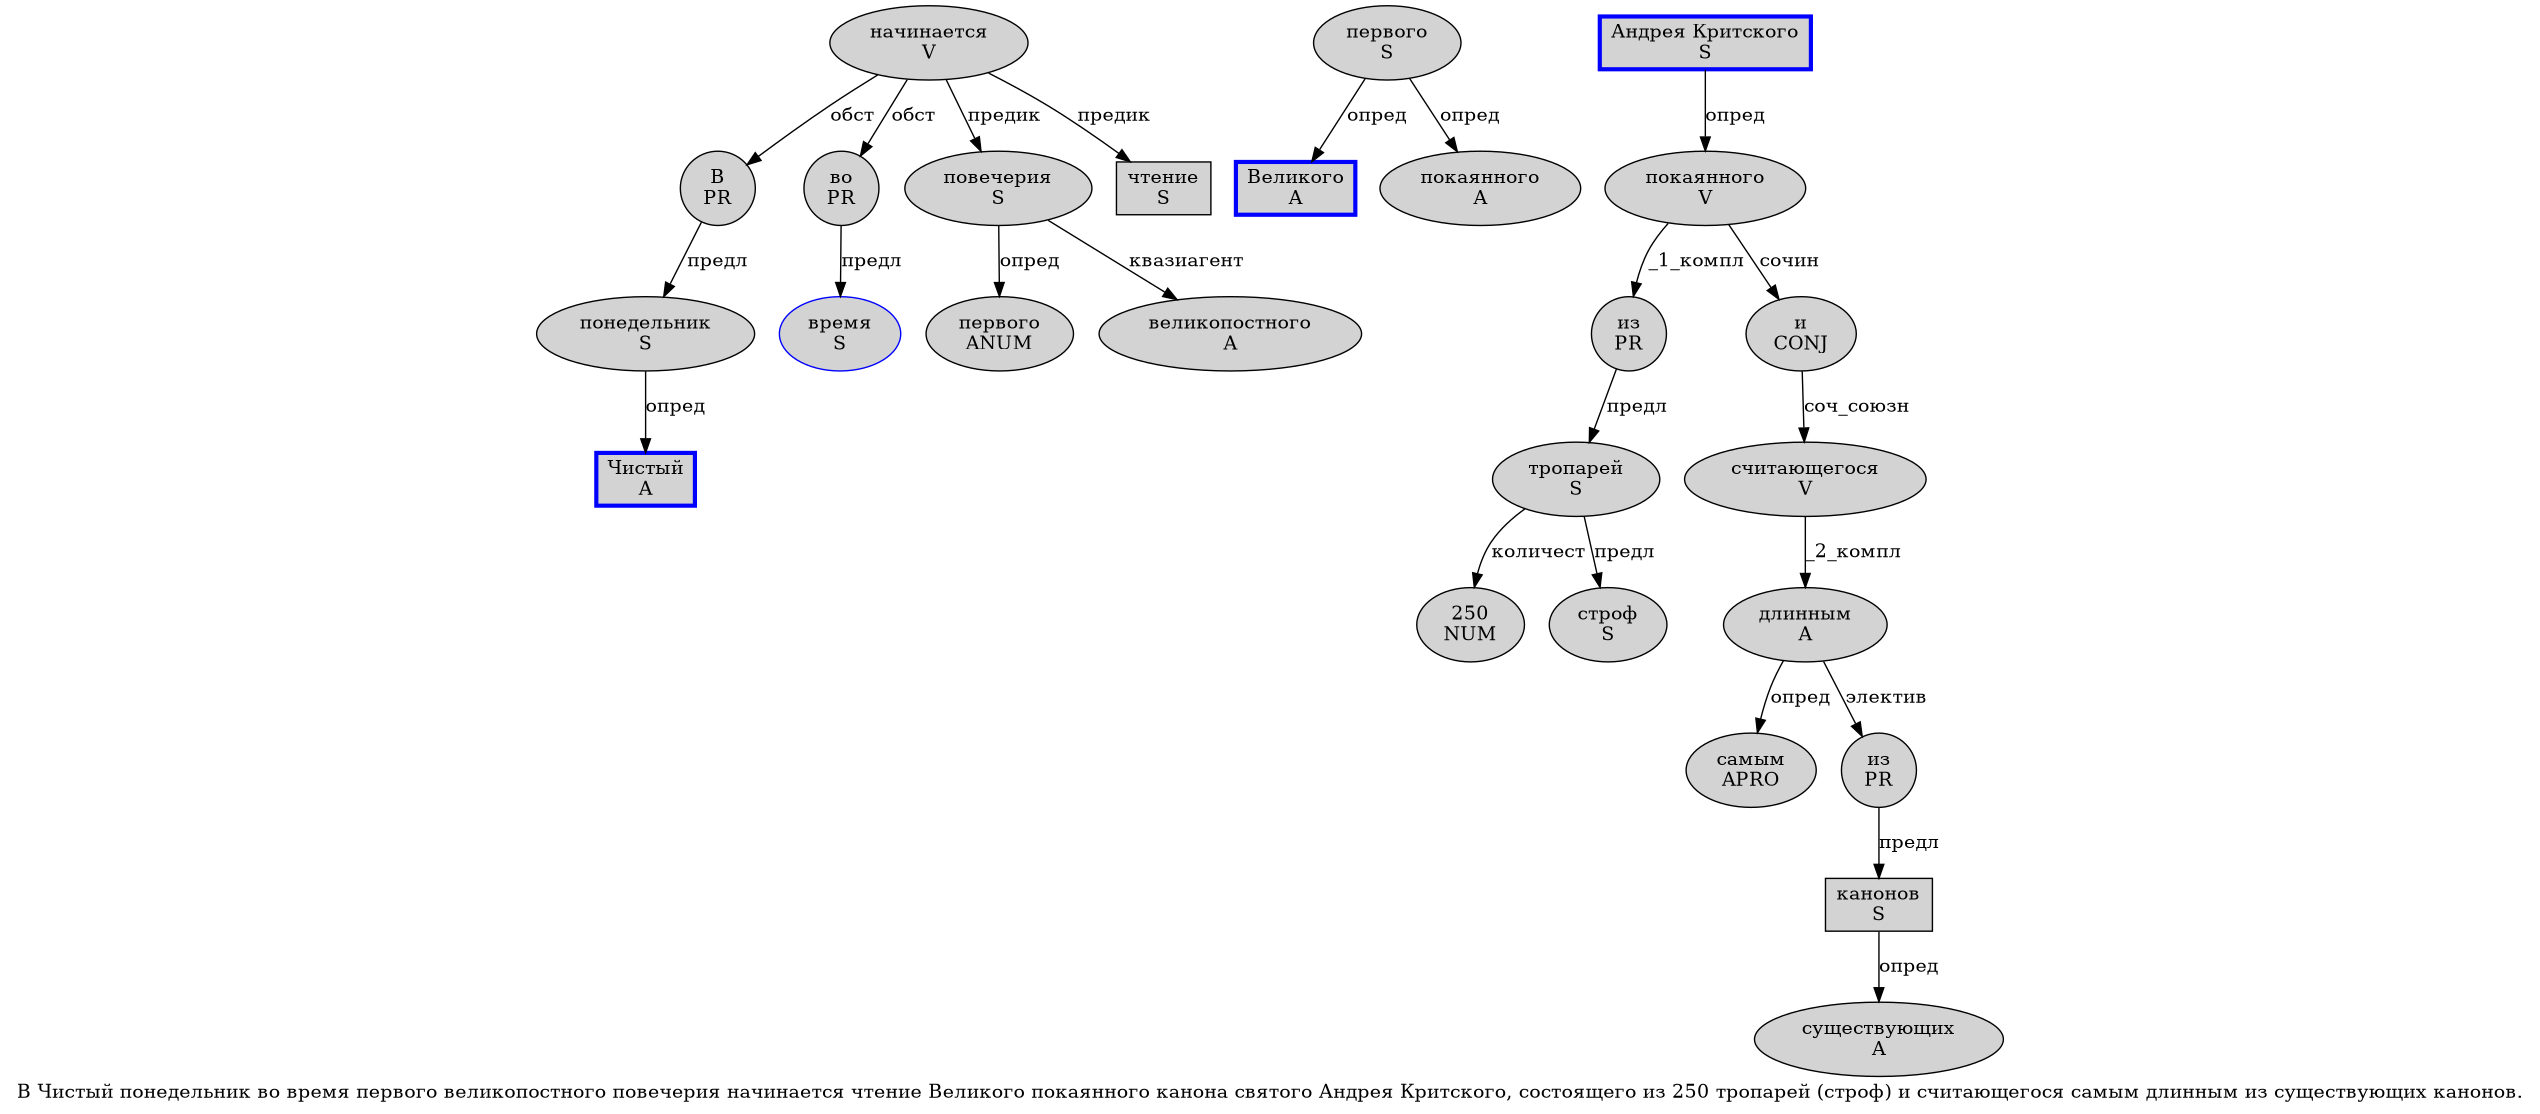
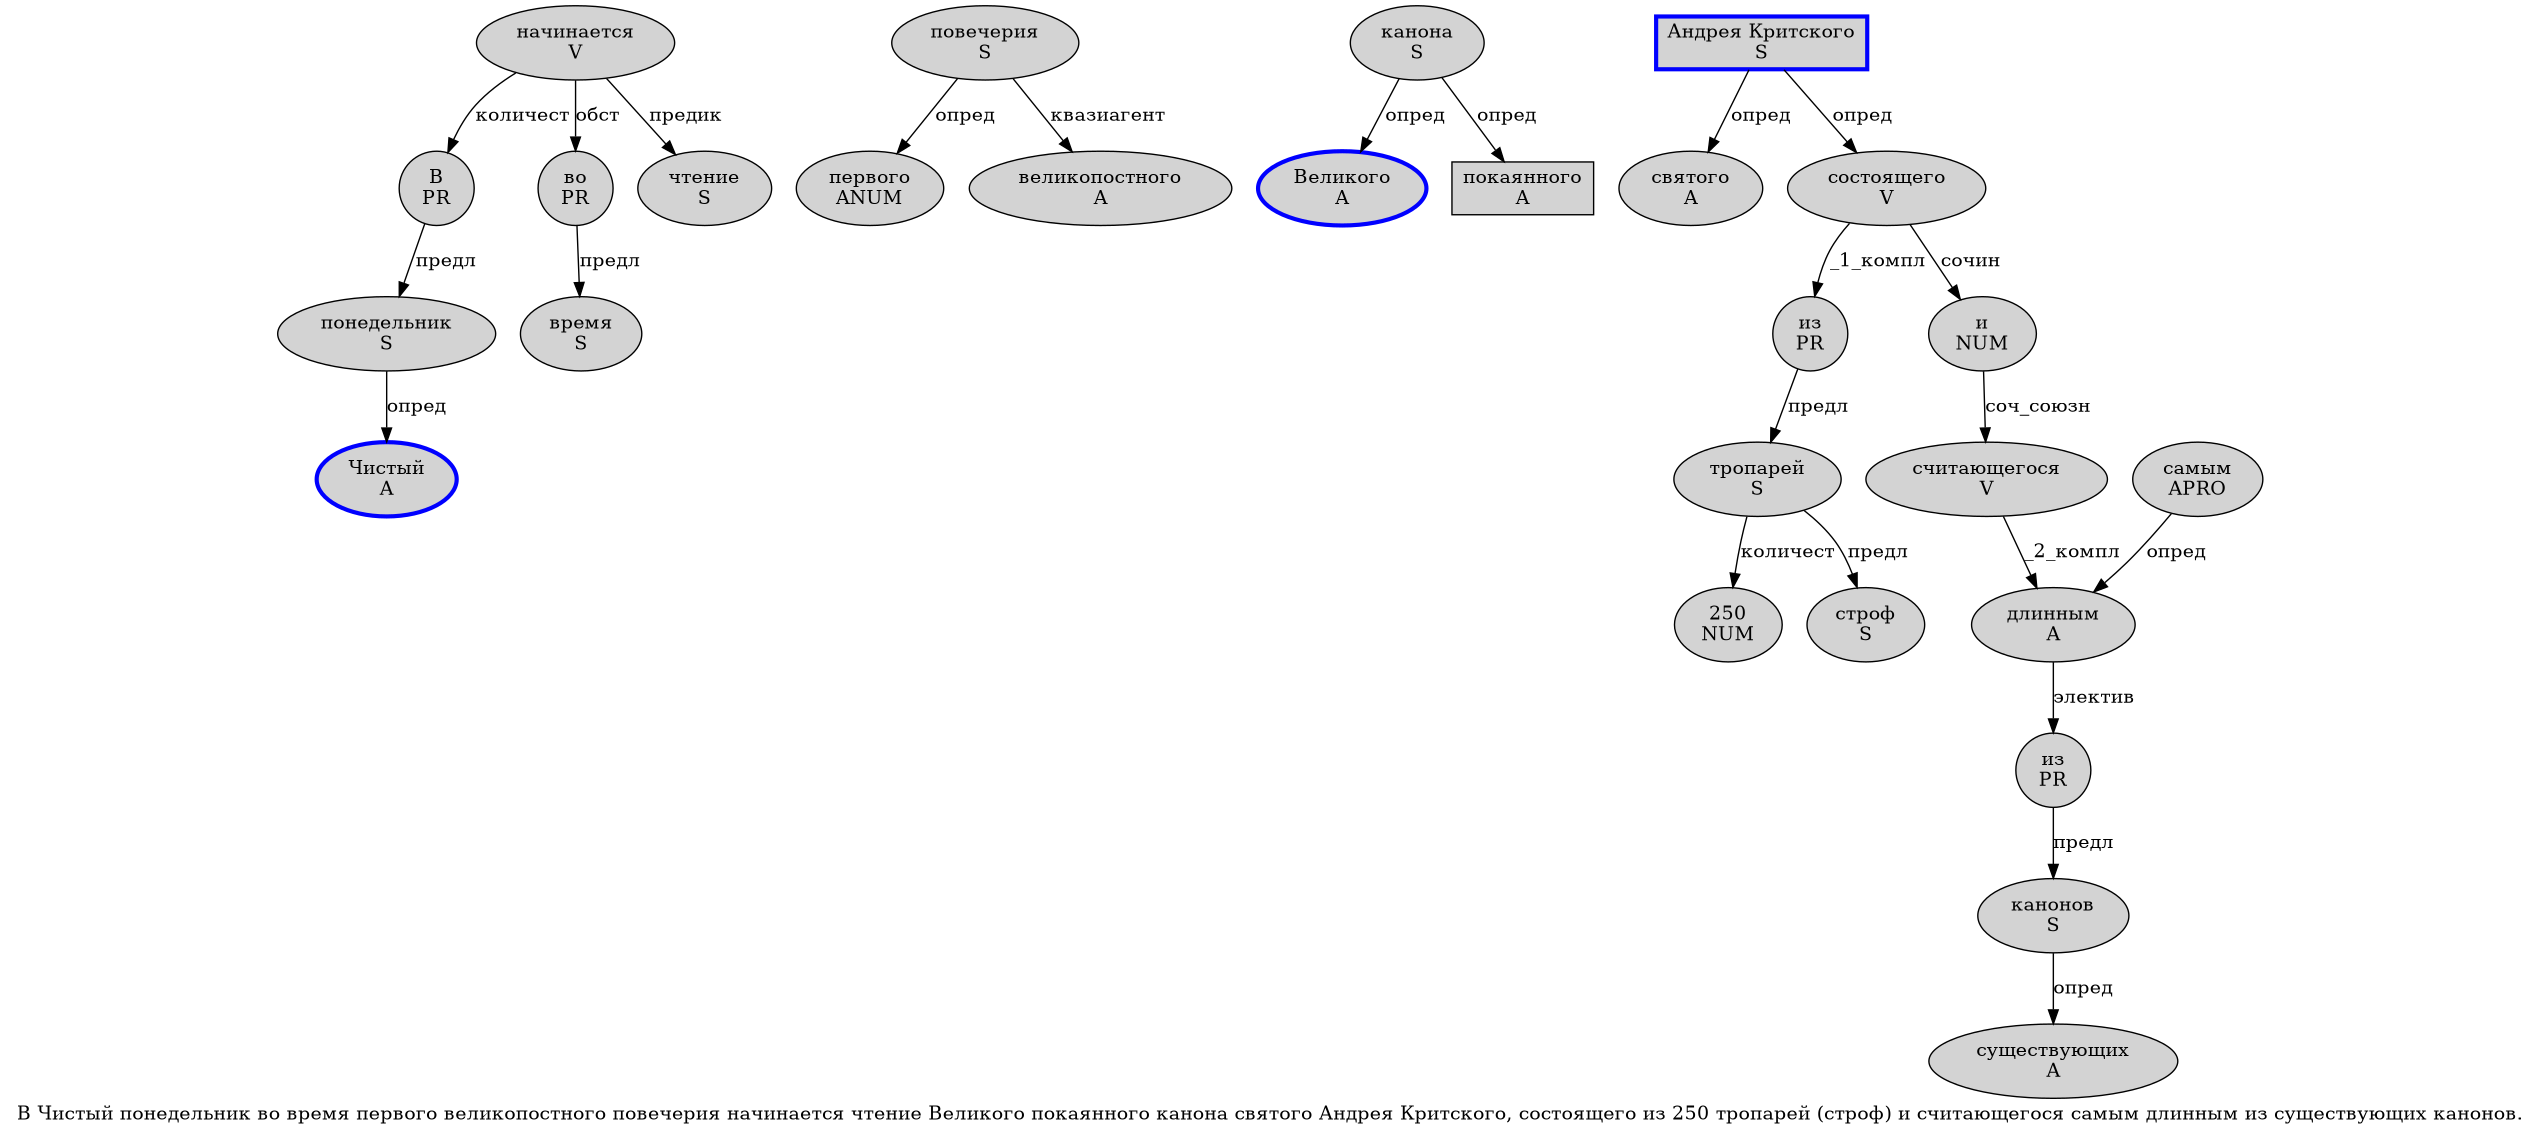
node "первого S": label "первого S" -> "канона S"
edge "начинается V" -> "повечерия S": removed, label "предик"
edge "начинается V" -> "В PR": label "обст" -> "количест"
node "чтение S": shape box -> ellipse
node "Великого A": shape box -> ellipse
node "покаянного A": shape ellipse -> box
node "святого A": added
node "покаянного V": label "покаянного V" -> "состоящего V"
node "время S": color blue -> black
node "и CONJ": label "и CONJ" -> "и NUM"
node "Чистый A": shape box -> ellipse
edge "длинным A" -> "самым APRO": reversed
node "канонов S": shape box -> ellipse
